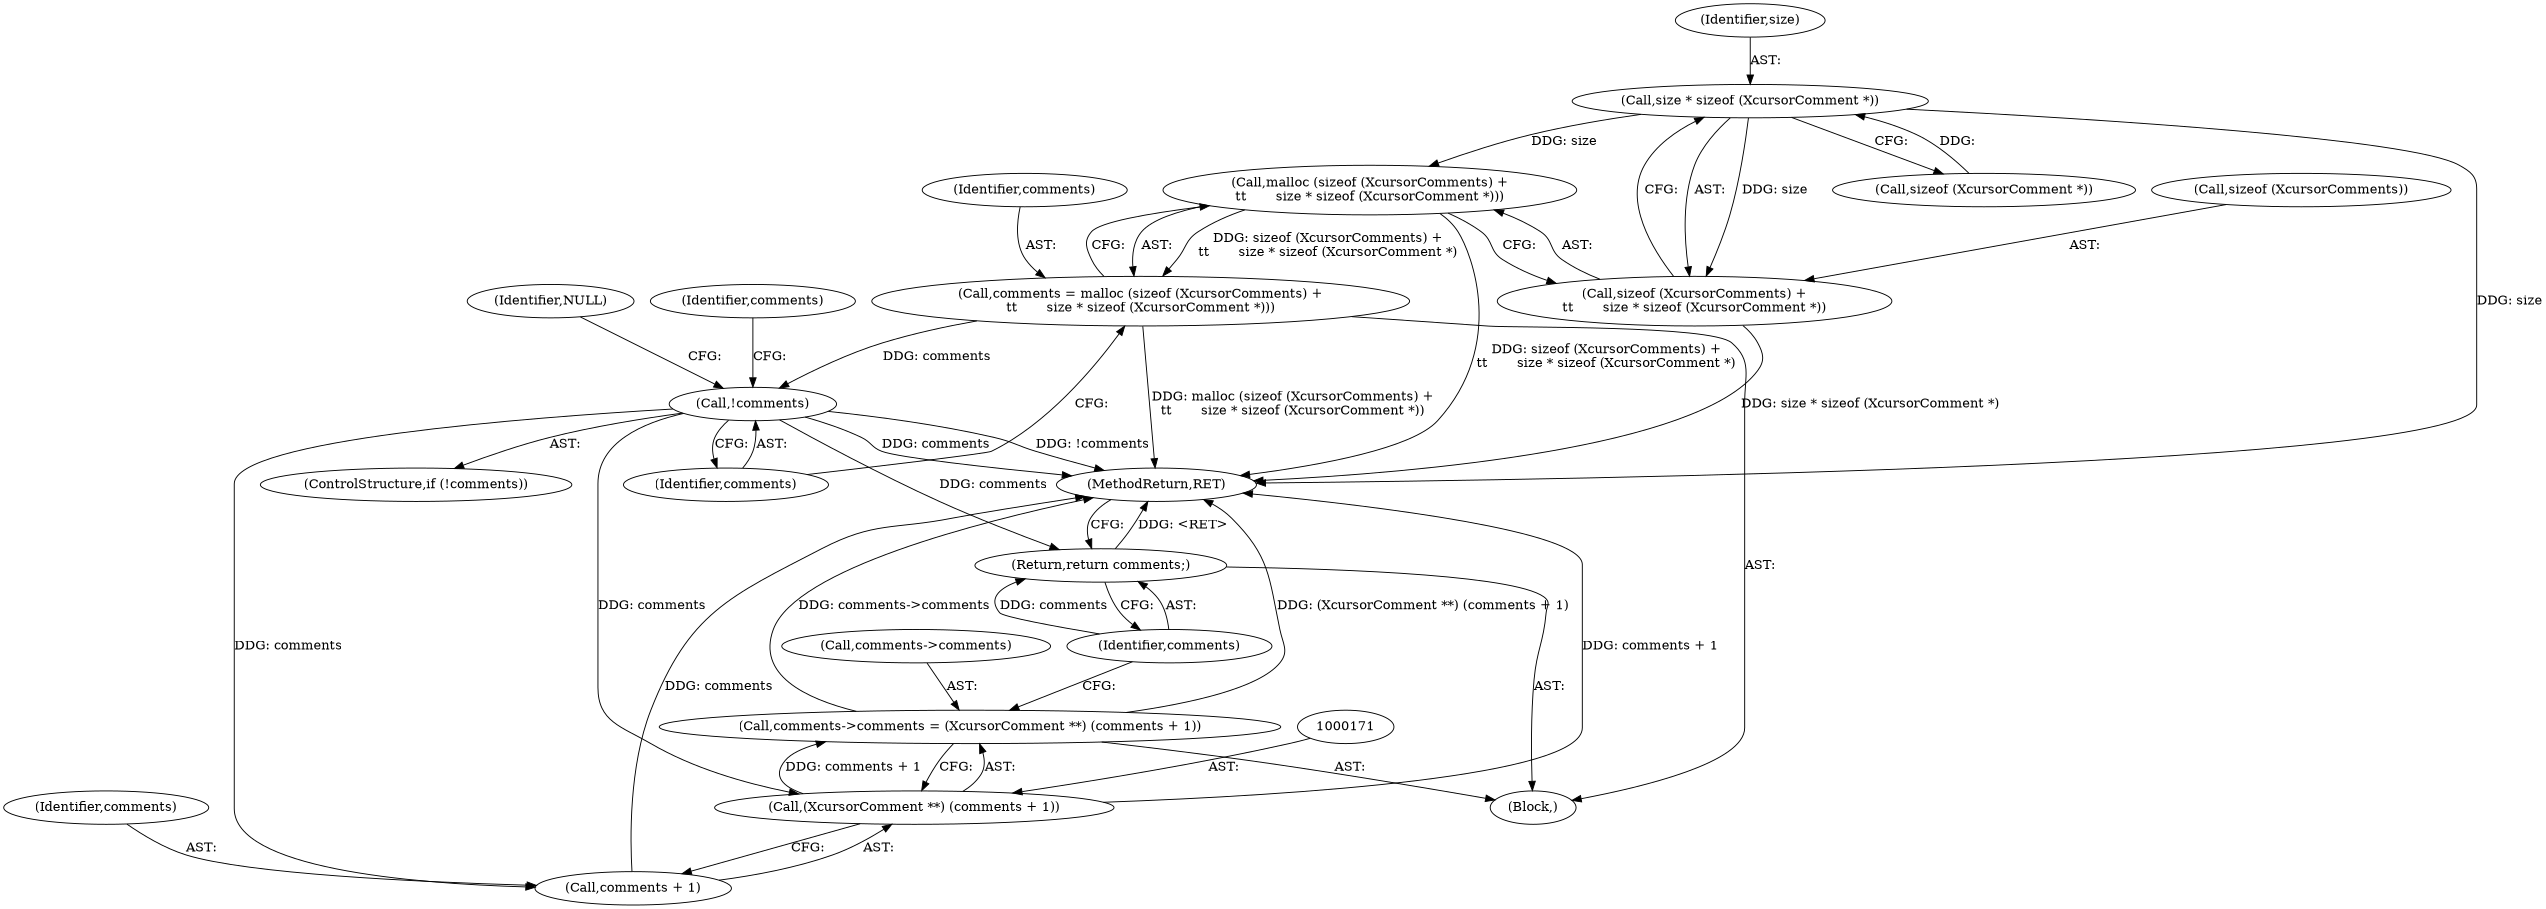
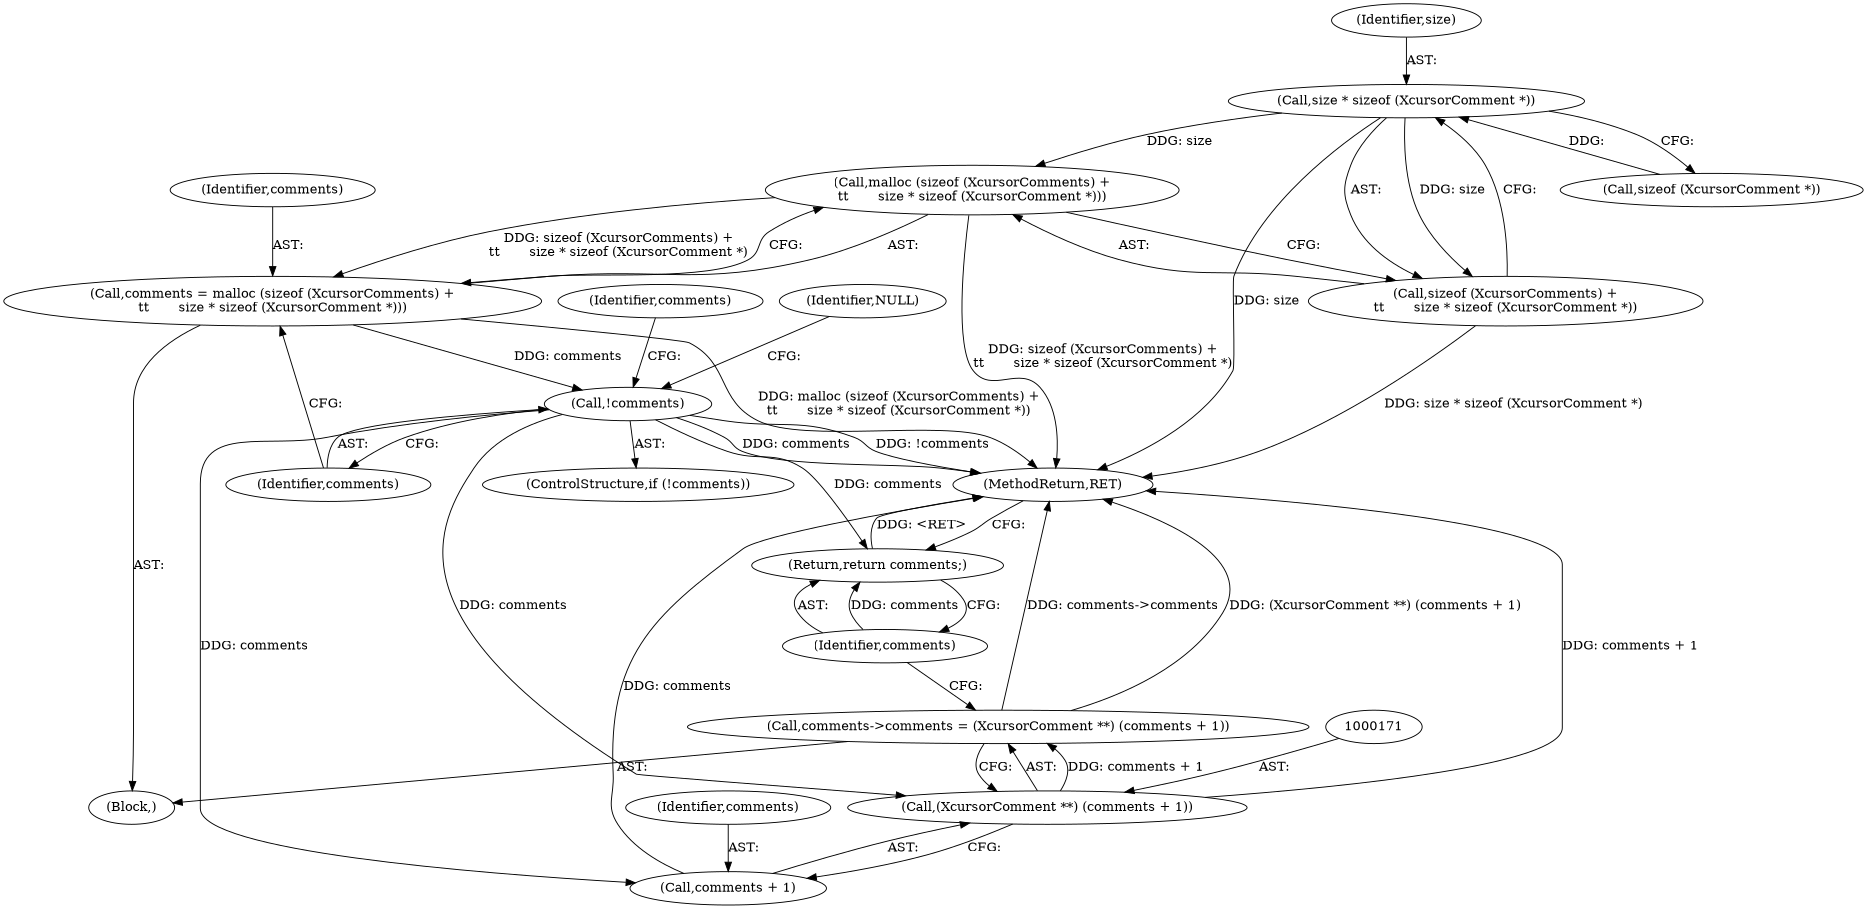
node "(Call,sizeof (XcursorComments))": removed
edge "(Return,return comments;)" -> "(Block,)": removed, label "AST:"
node "(Call,comments->comments)": removed
